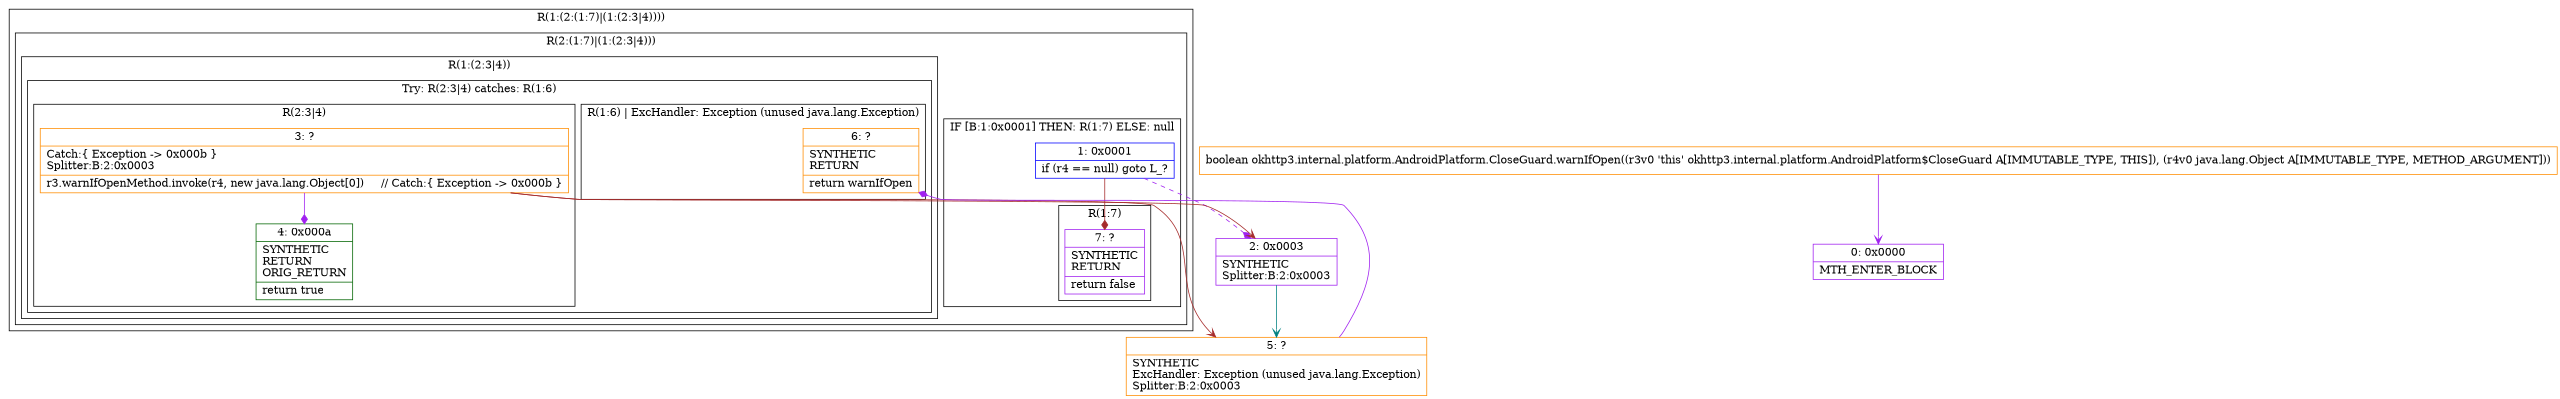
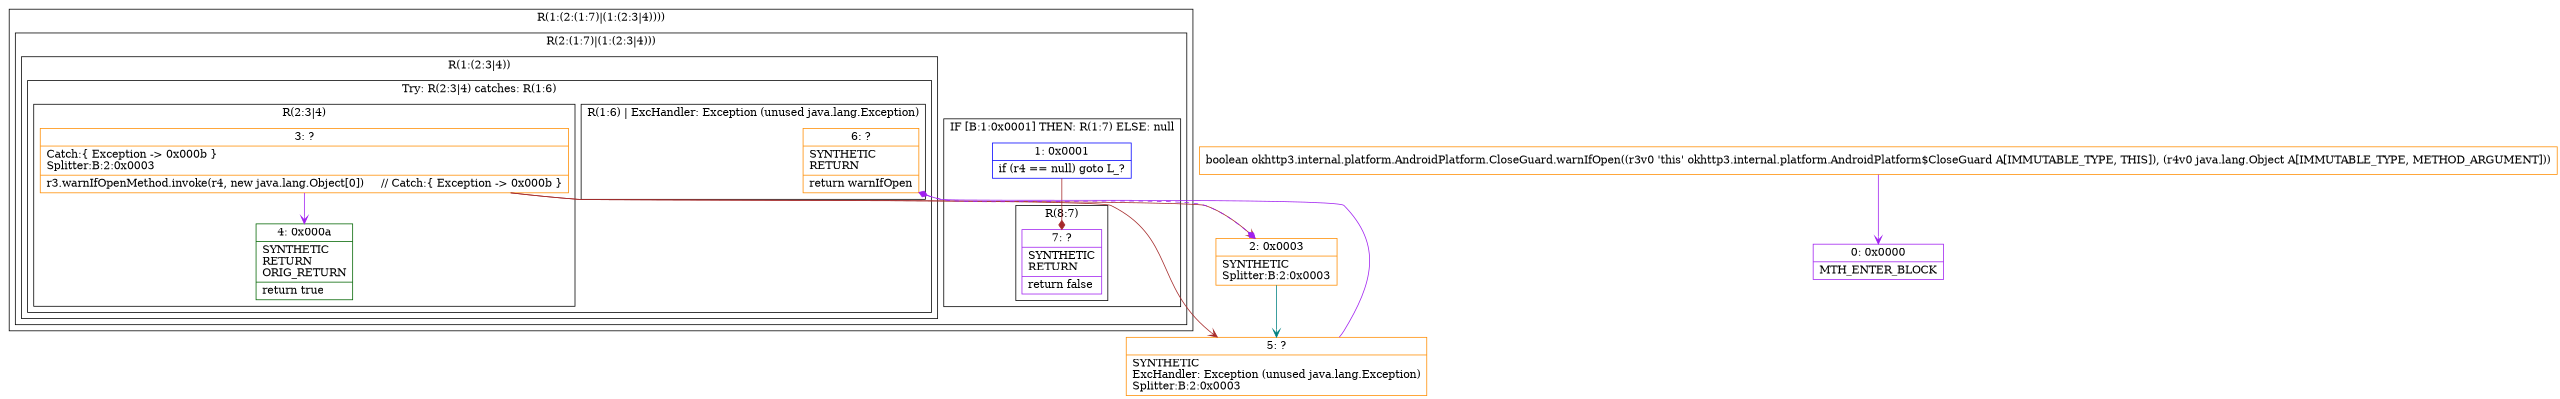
edge "1: 0x0001" -> "2: 0x0003": now "6: ?" -> "2: 0x0003"
edge "3: ?" -> "4: 0x000a": arrowhead diamond -> vee
cluster "R(1:7)": label "R(1:7)" -> "R(8:7)"
node "2: 0x0003": color purple -> darkorange
